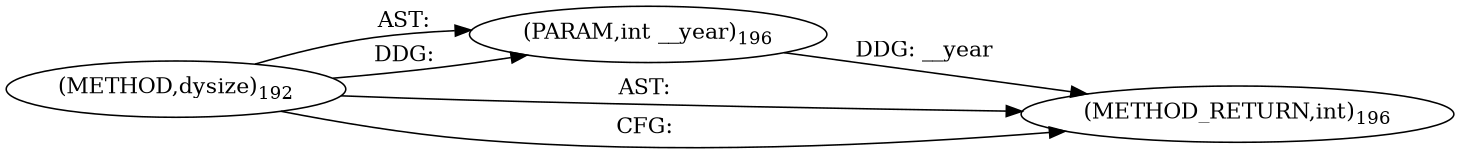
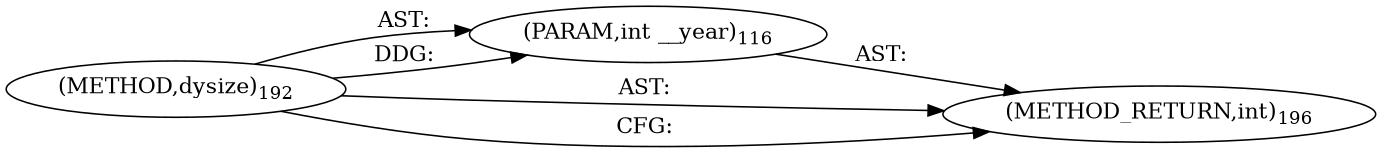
node "(PARAM,int __year)": text "196" -> "116"
edge "(PARAM,int __year)" -> "(METHOD_RETURN,int)": label "DDG: __year" -> "AST: "
